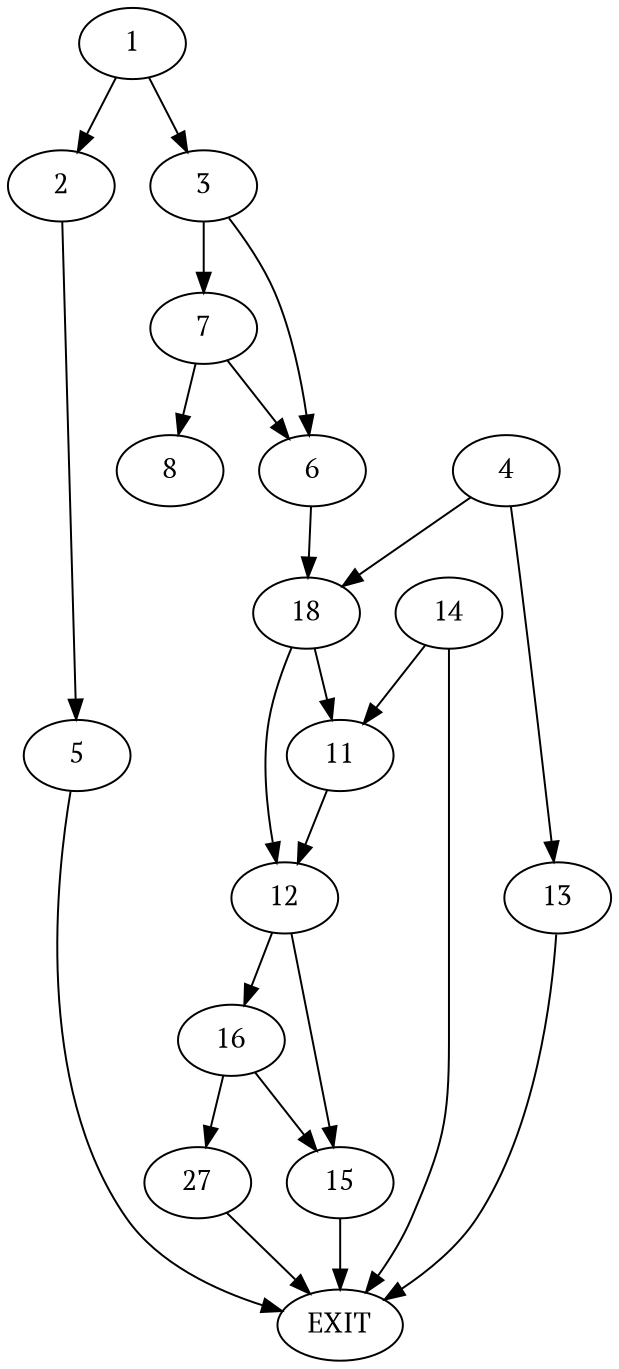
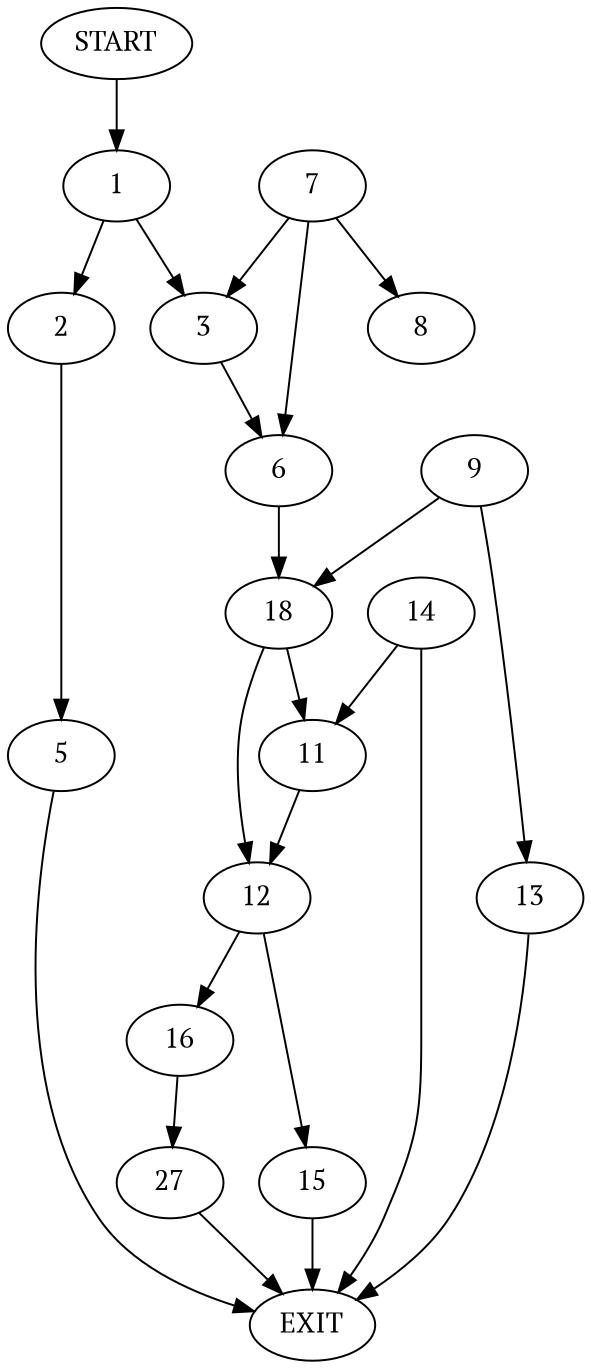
node "START": added
edge "3" -> "7": reversed
node "4": label "4" -> "9"
edge "16" -> "15": removed
